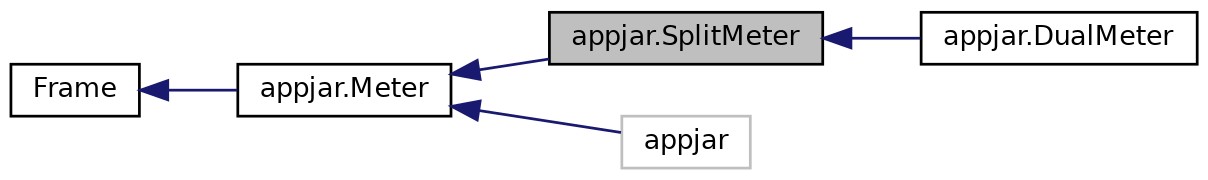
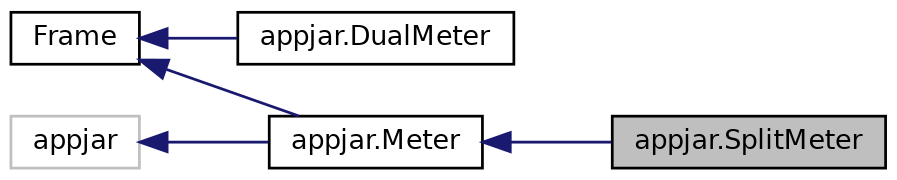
edge "appjar.DualMeter" -> "appjar.SplitMeter": now "appjar.DualMeter" -> "Frame"
edge "appjar" -> "appjar.Meter": reversed
